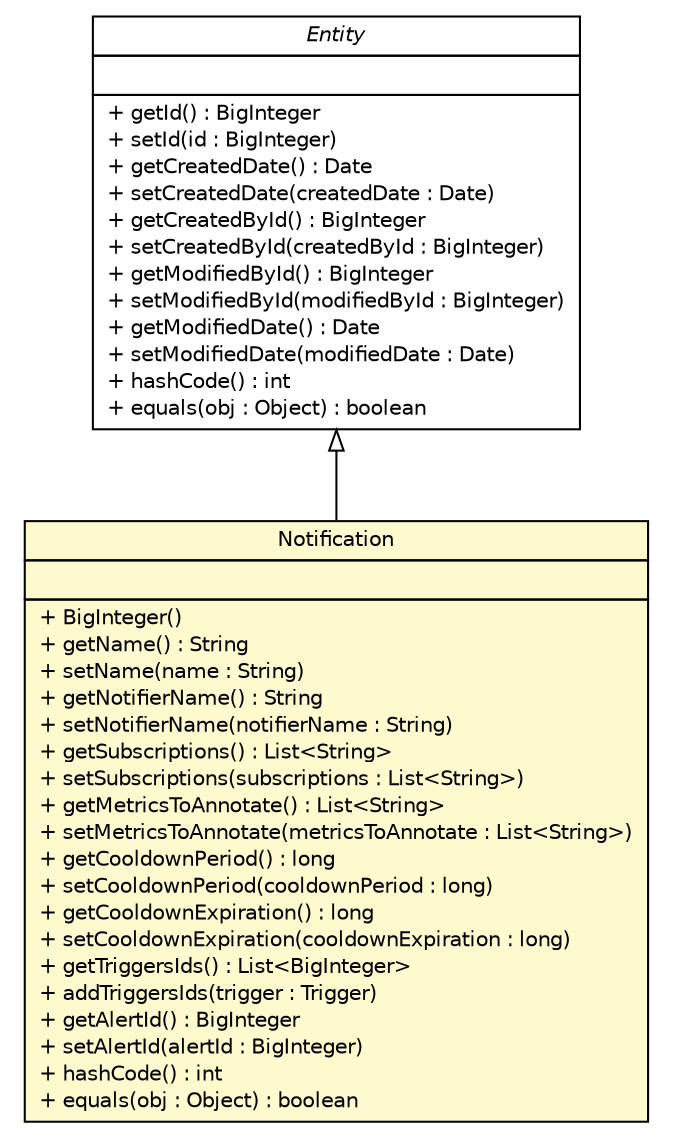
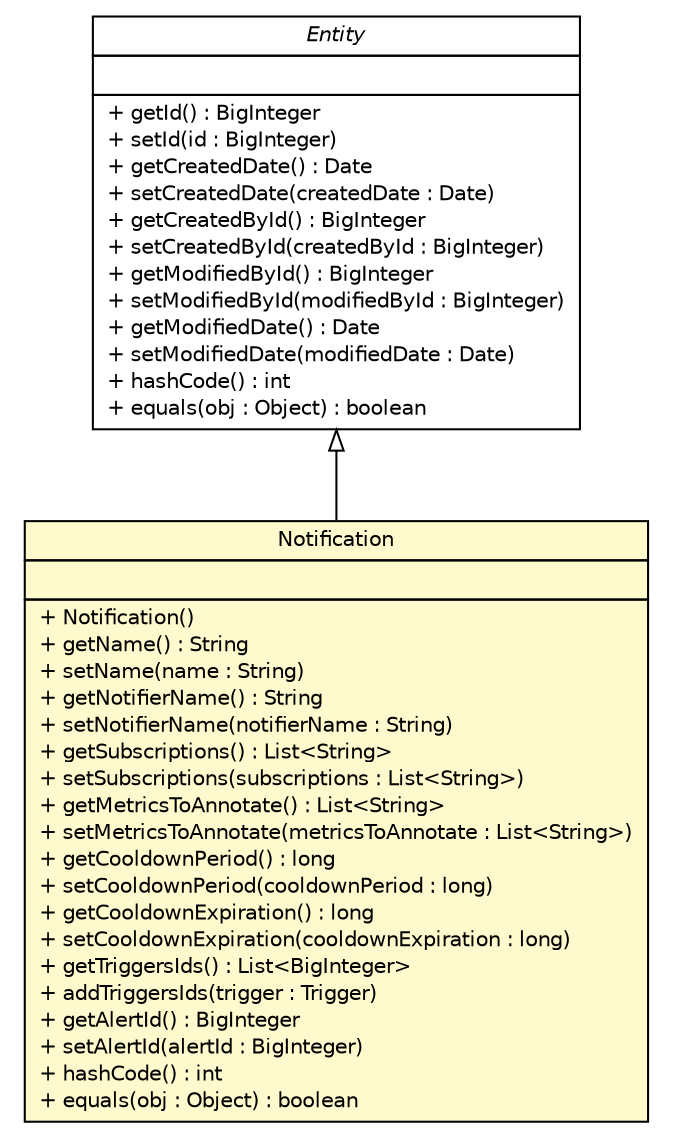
node "Notification": text "+ BigInteger()" -> "+ Notification()"
